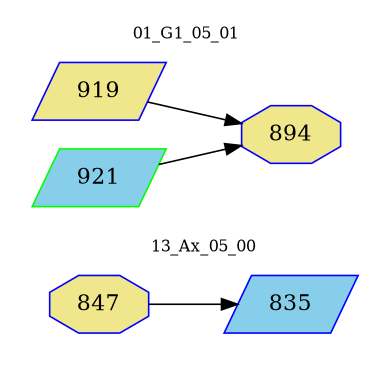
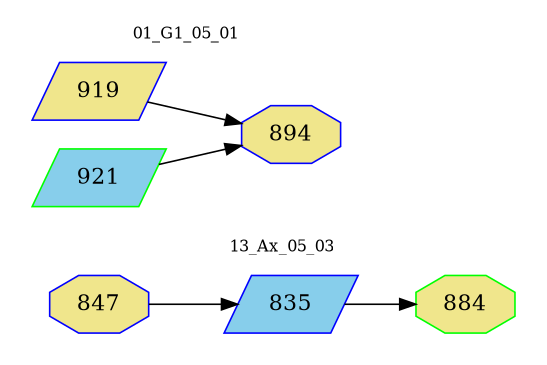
cluster "13_Ax_05_00": label "13_Ax_05_00" -> "13_Ax_05_03"
node "884": added
